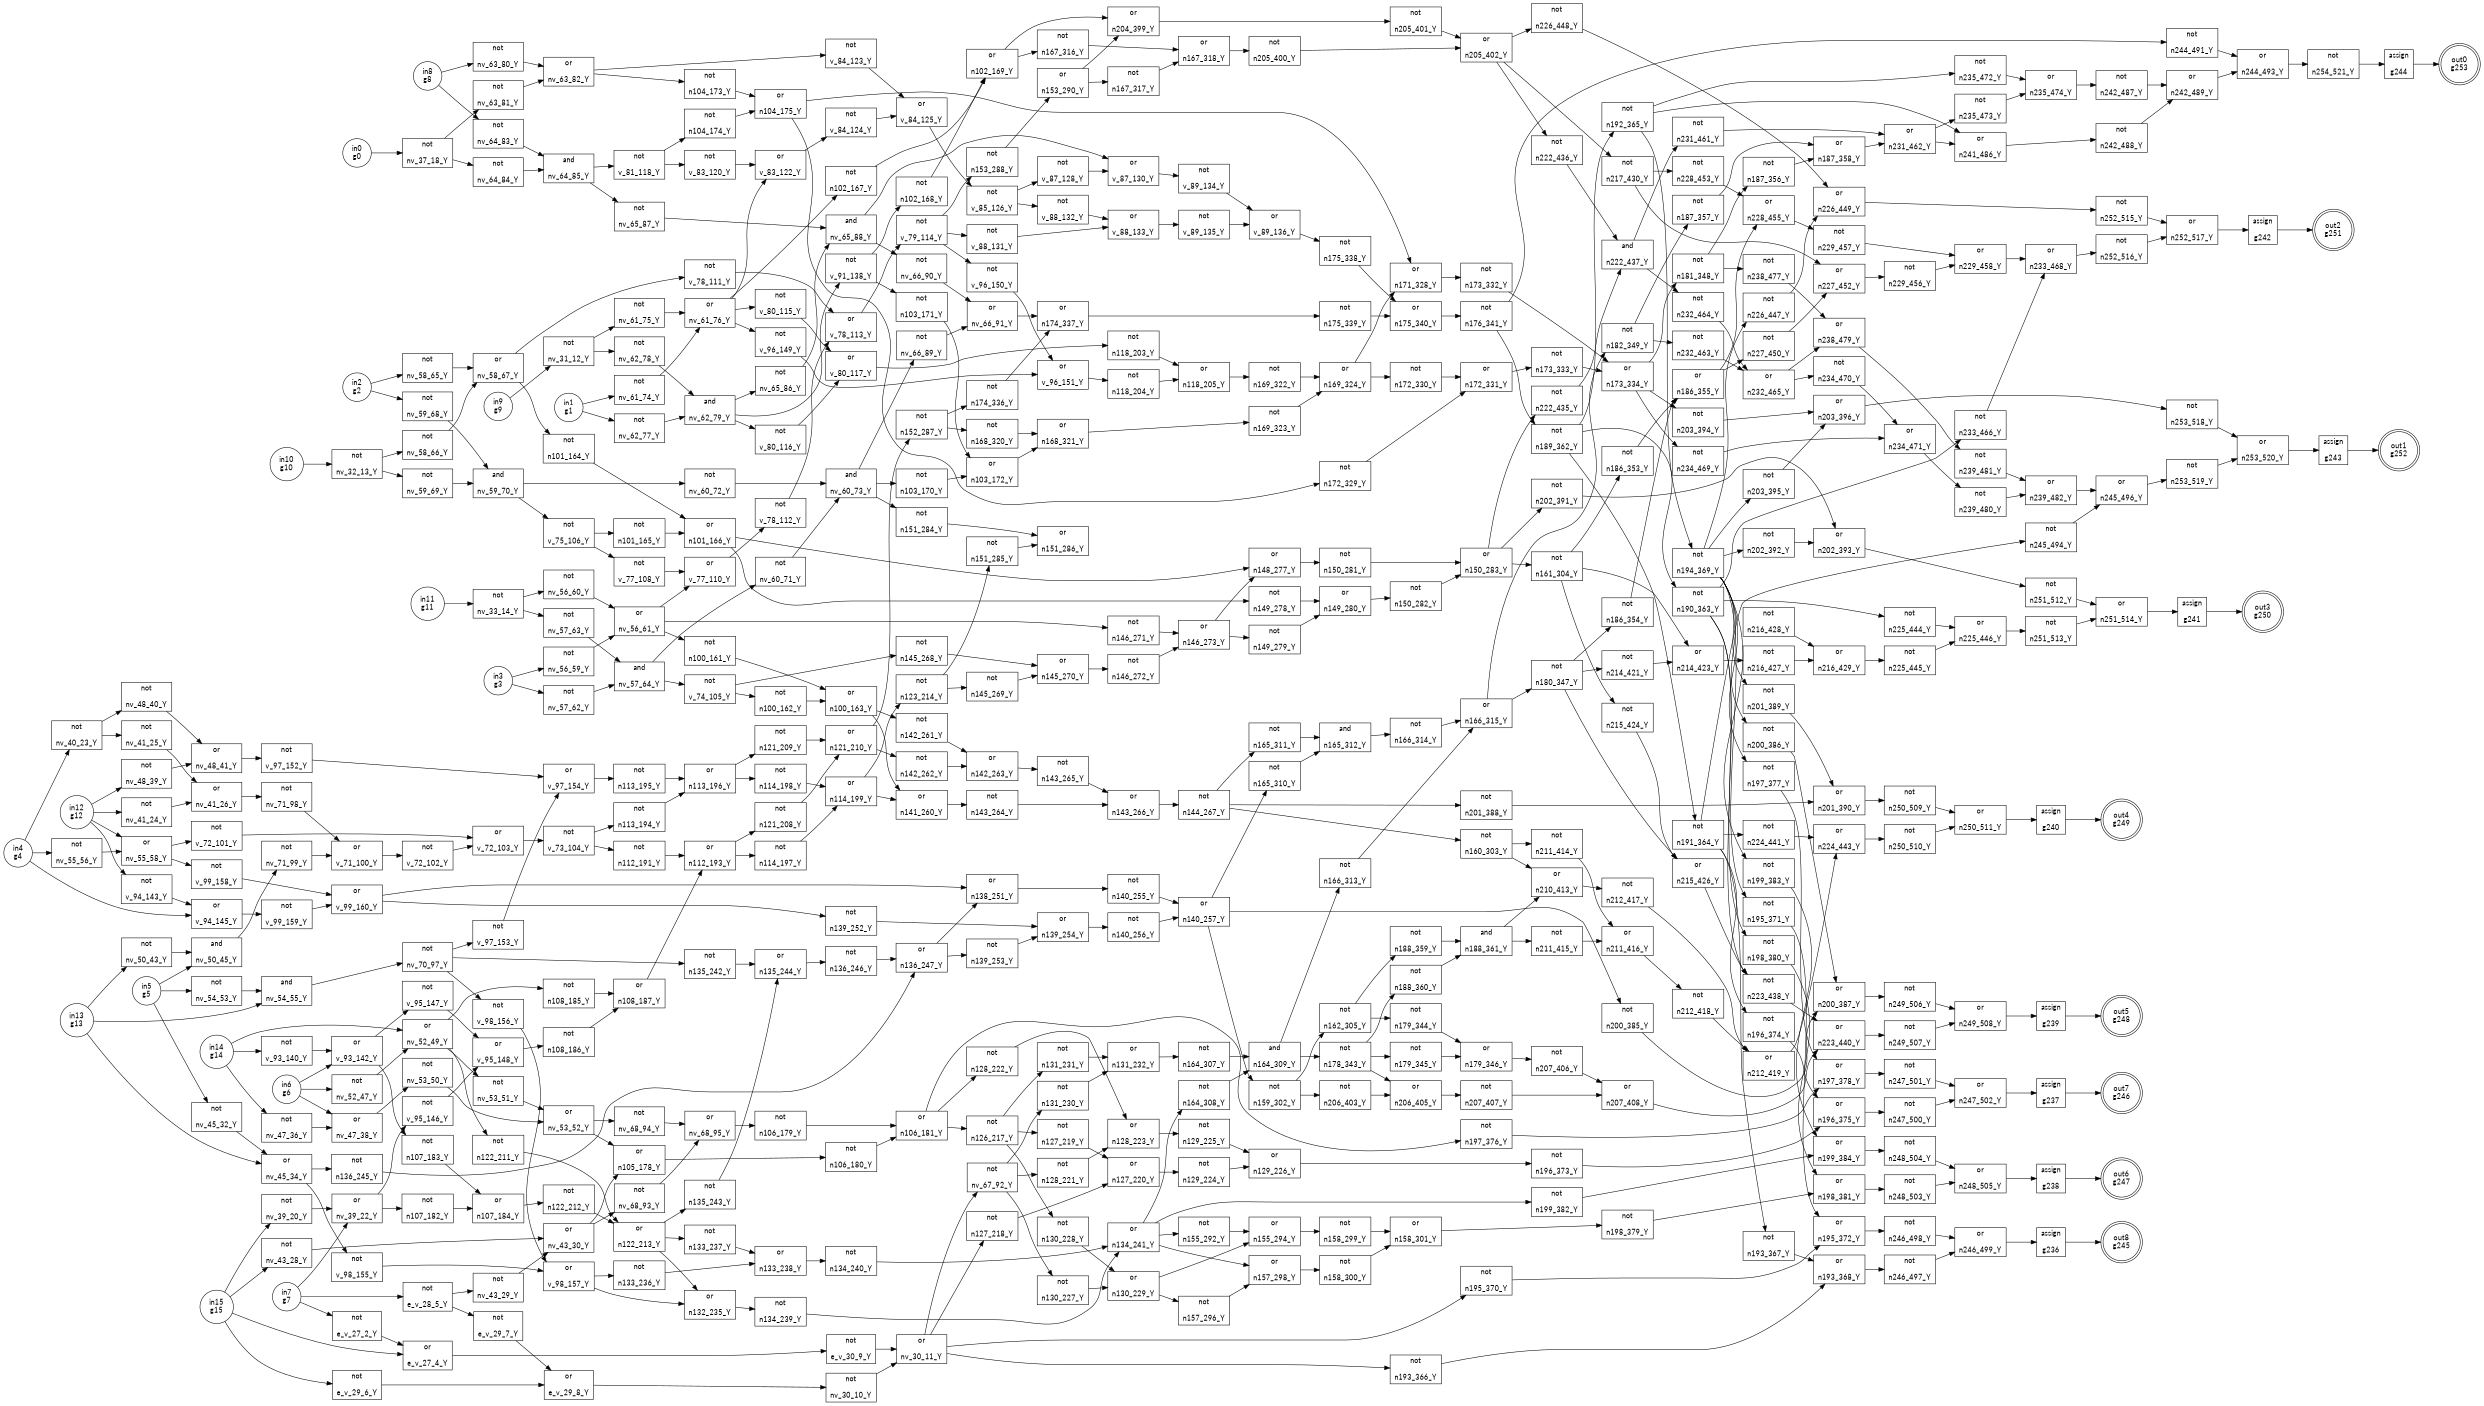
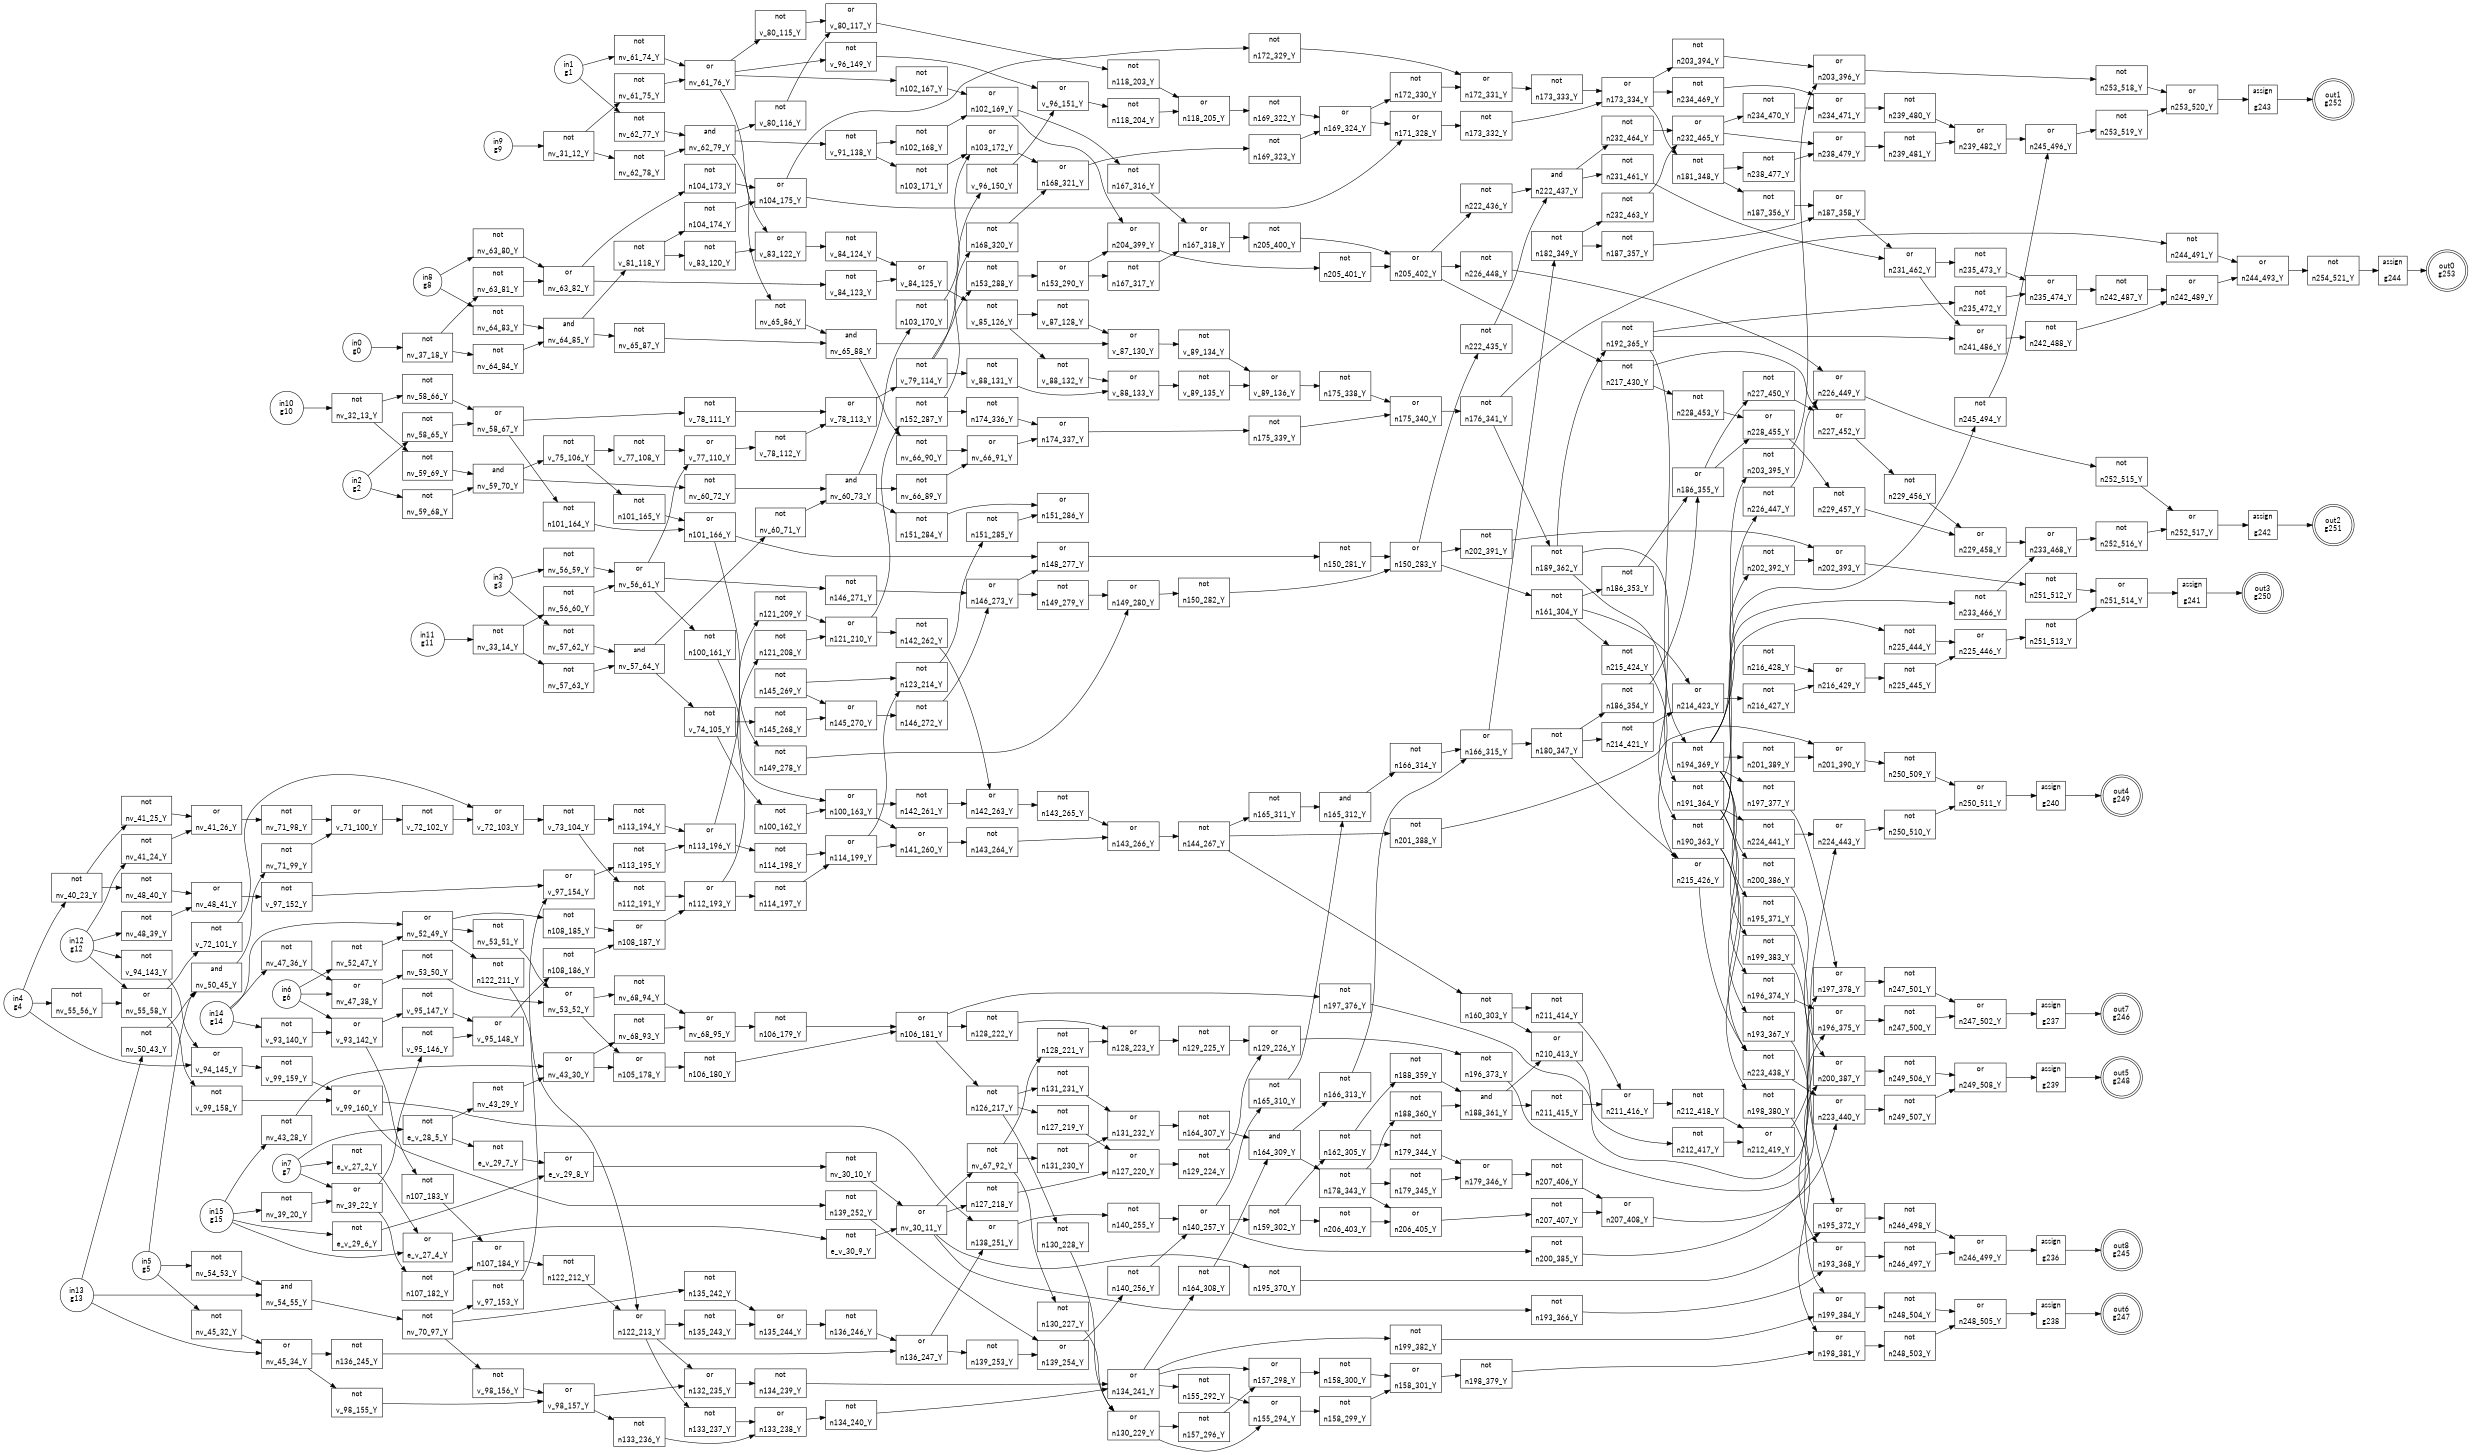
edge "not n123_214_Y" -> "not n145_269_Y": reversed
